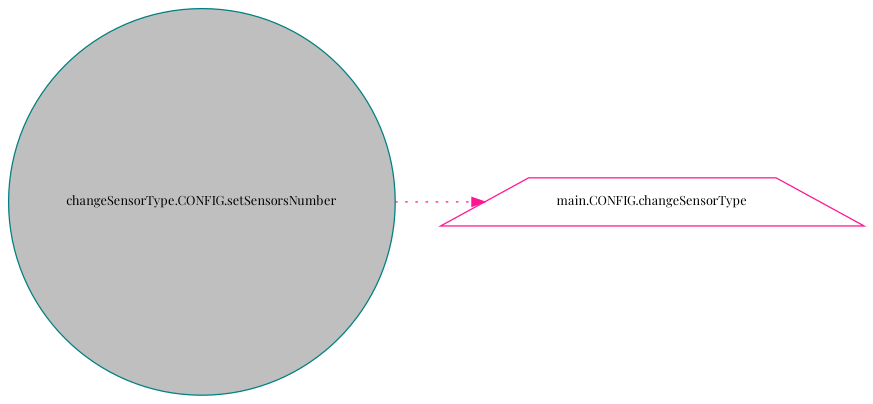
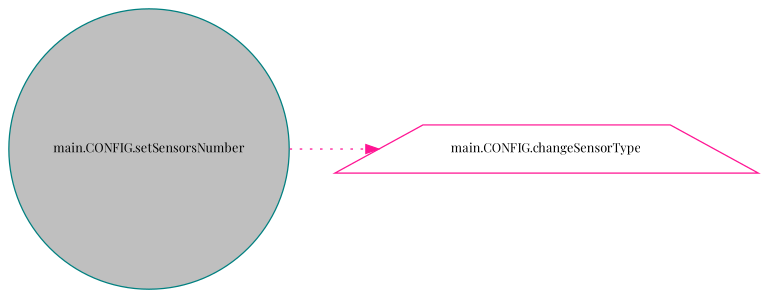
node "changeSensorType.CONFIG.setSensorsNumber": label "changeSensorType.CONFIG.setSensorsNumber" -> "main.CONFIG.setSensorsNumber"
